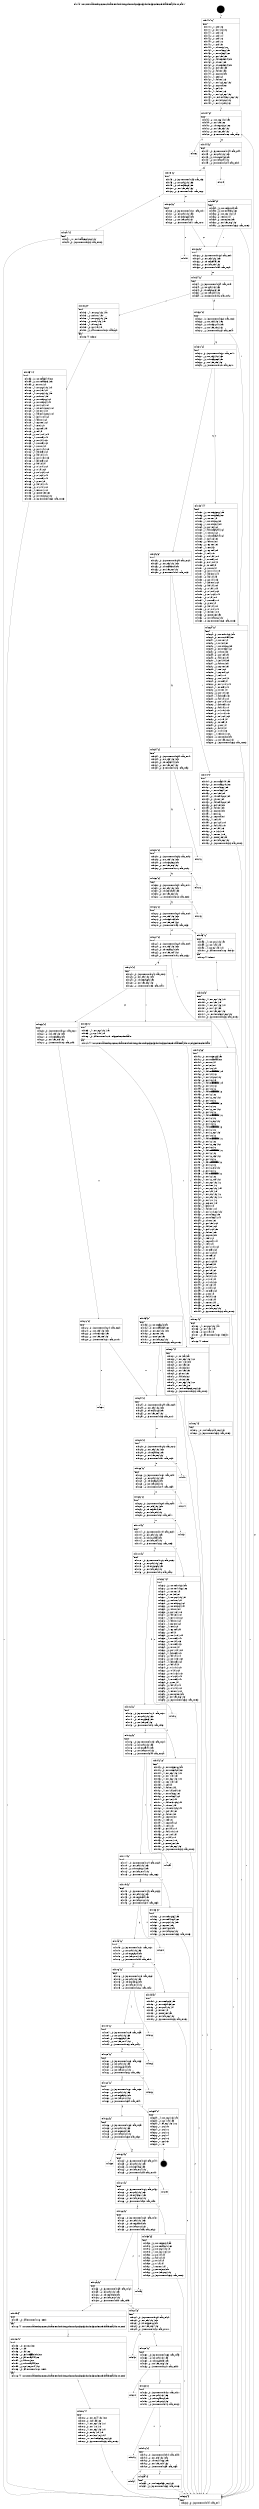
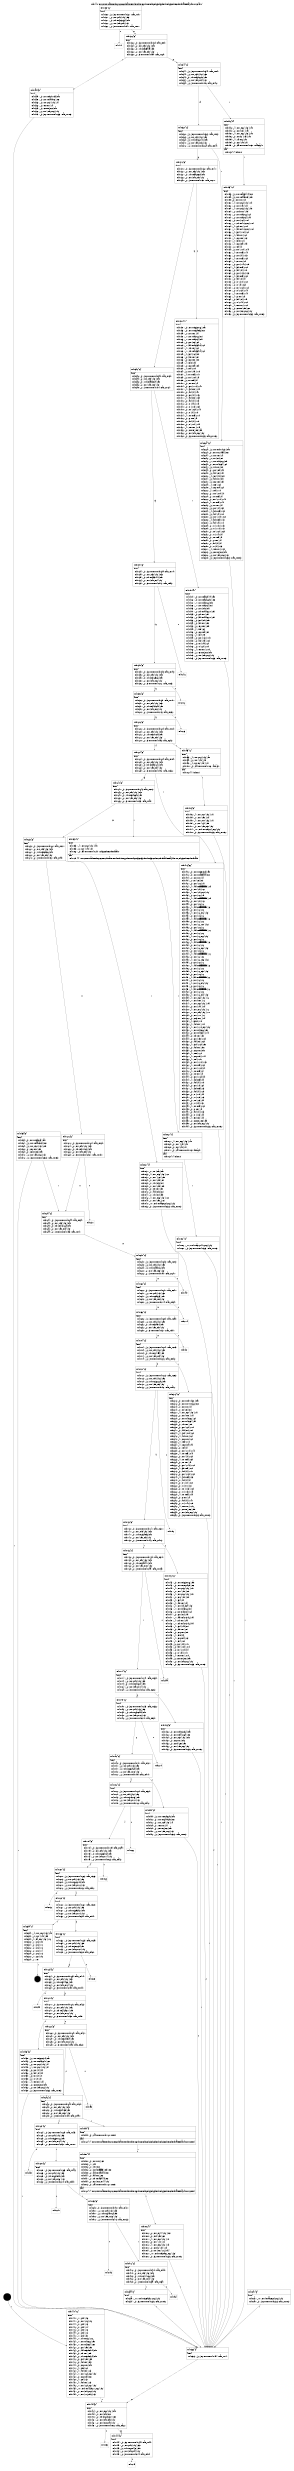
node "0x4014f0 [28]": removed
edge "0x401ab9 [30]" -> "0x401528 [28]": reversed
